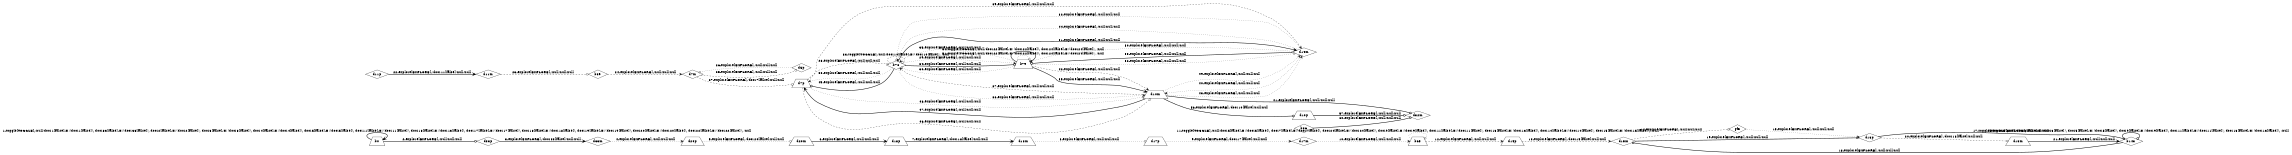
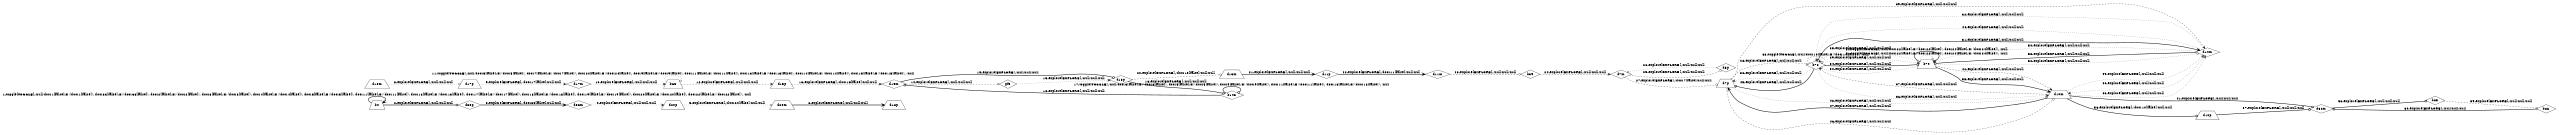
node "b85": added
edge "d18p" -> "d18m": removed, label "7-explore[EXPLORE];/door18[false]/null/null"
edge "d13m" -> "b143": now "d13m" -> "d11p"
